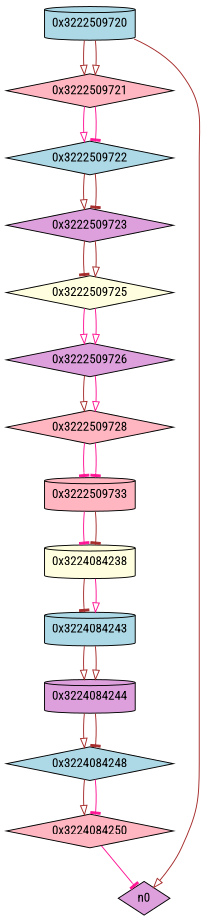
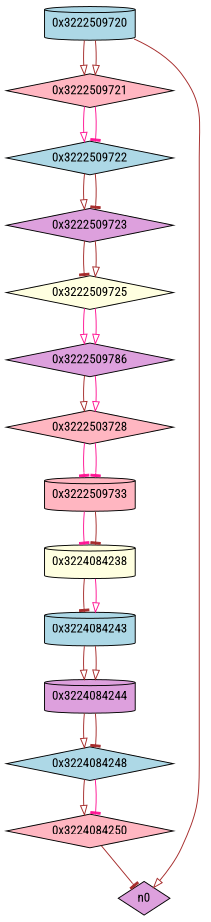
node "0x3222509726": label "0x3222509726" -> "0x3222509786"
node "0x3222509728": label "0x3222509728" -> "0x3222503728"
edge "0x3224084250" -> "n0": color deeppink -> brown
